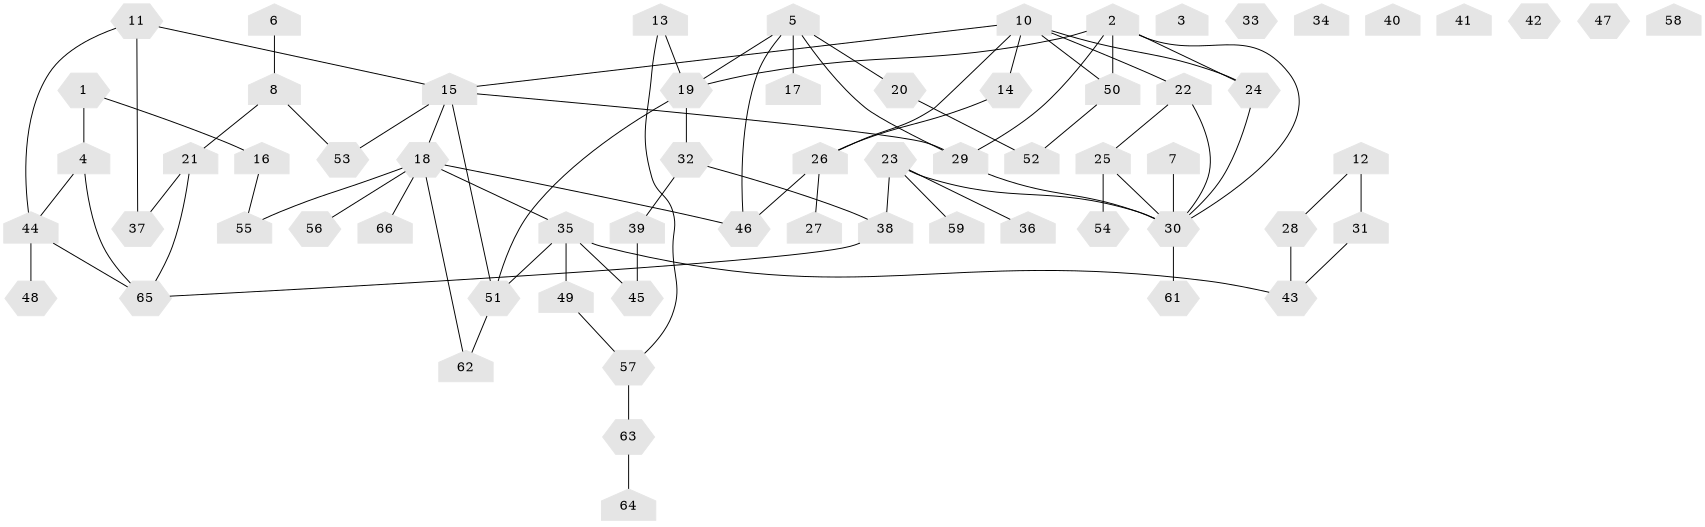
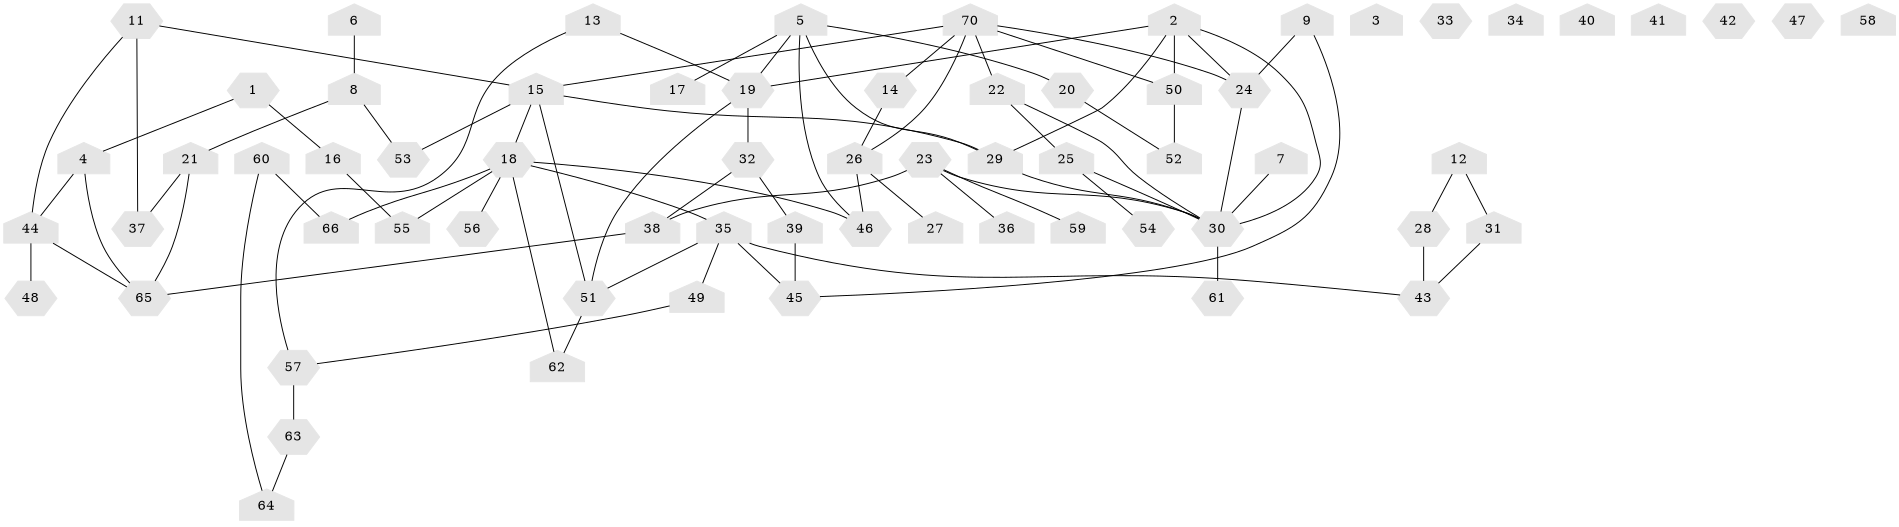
node "10": label "10" -> "70"
node "9": added
node "60": added
